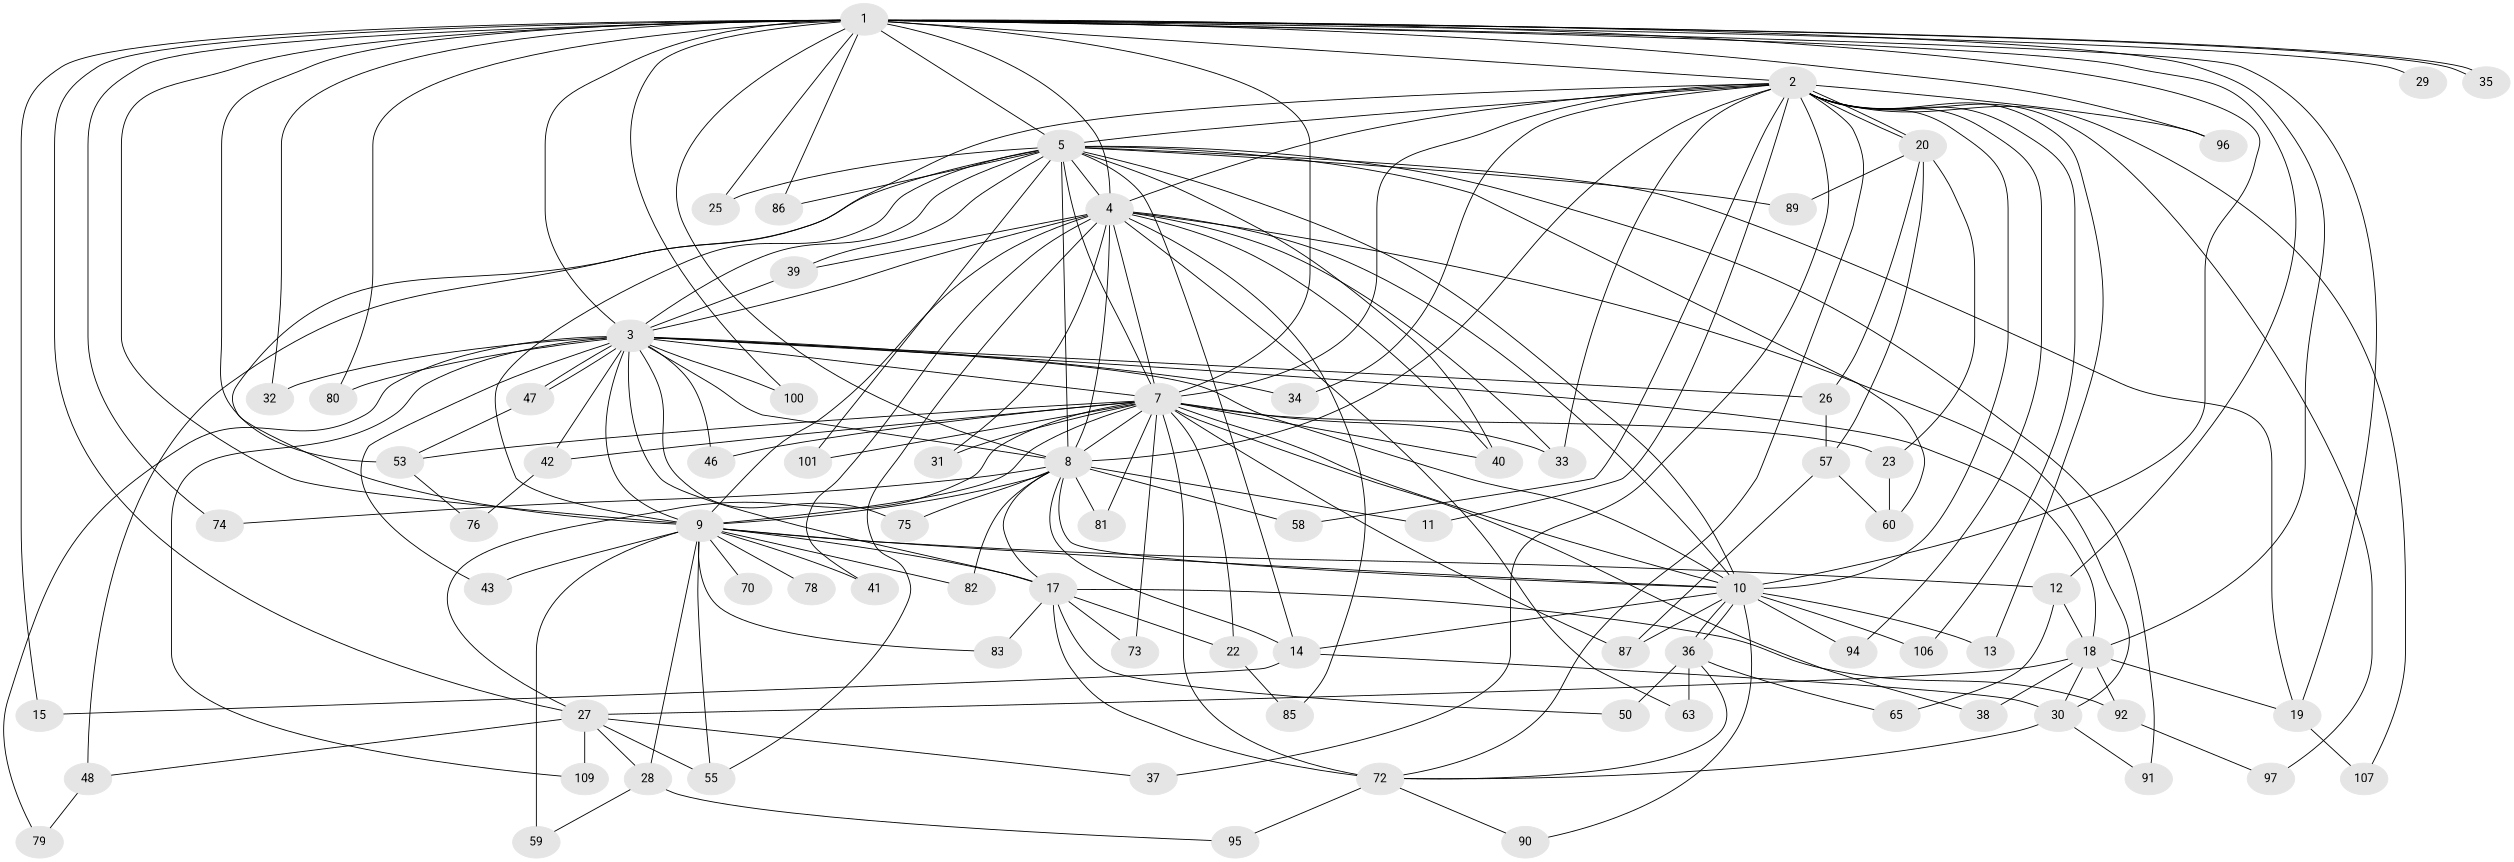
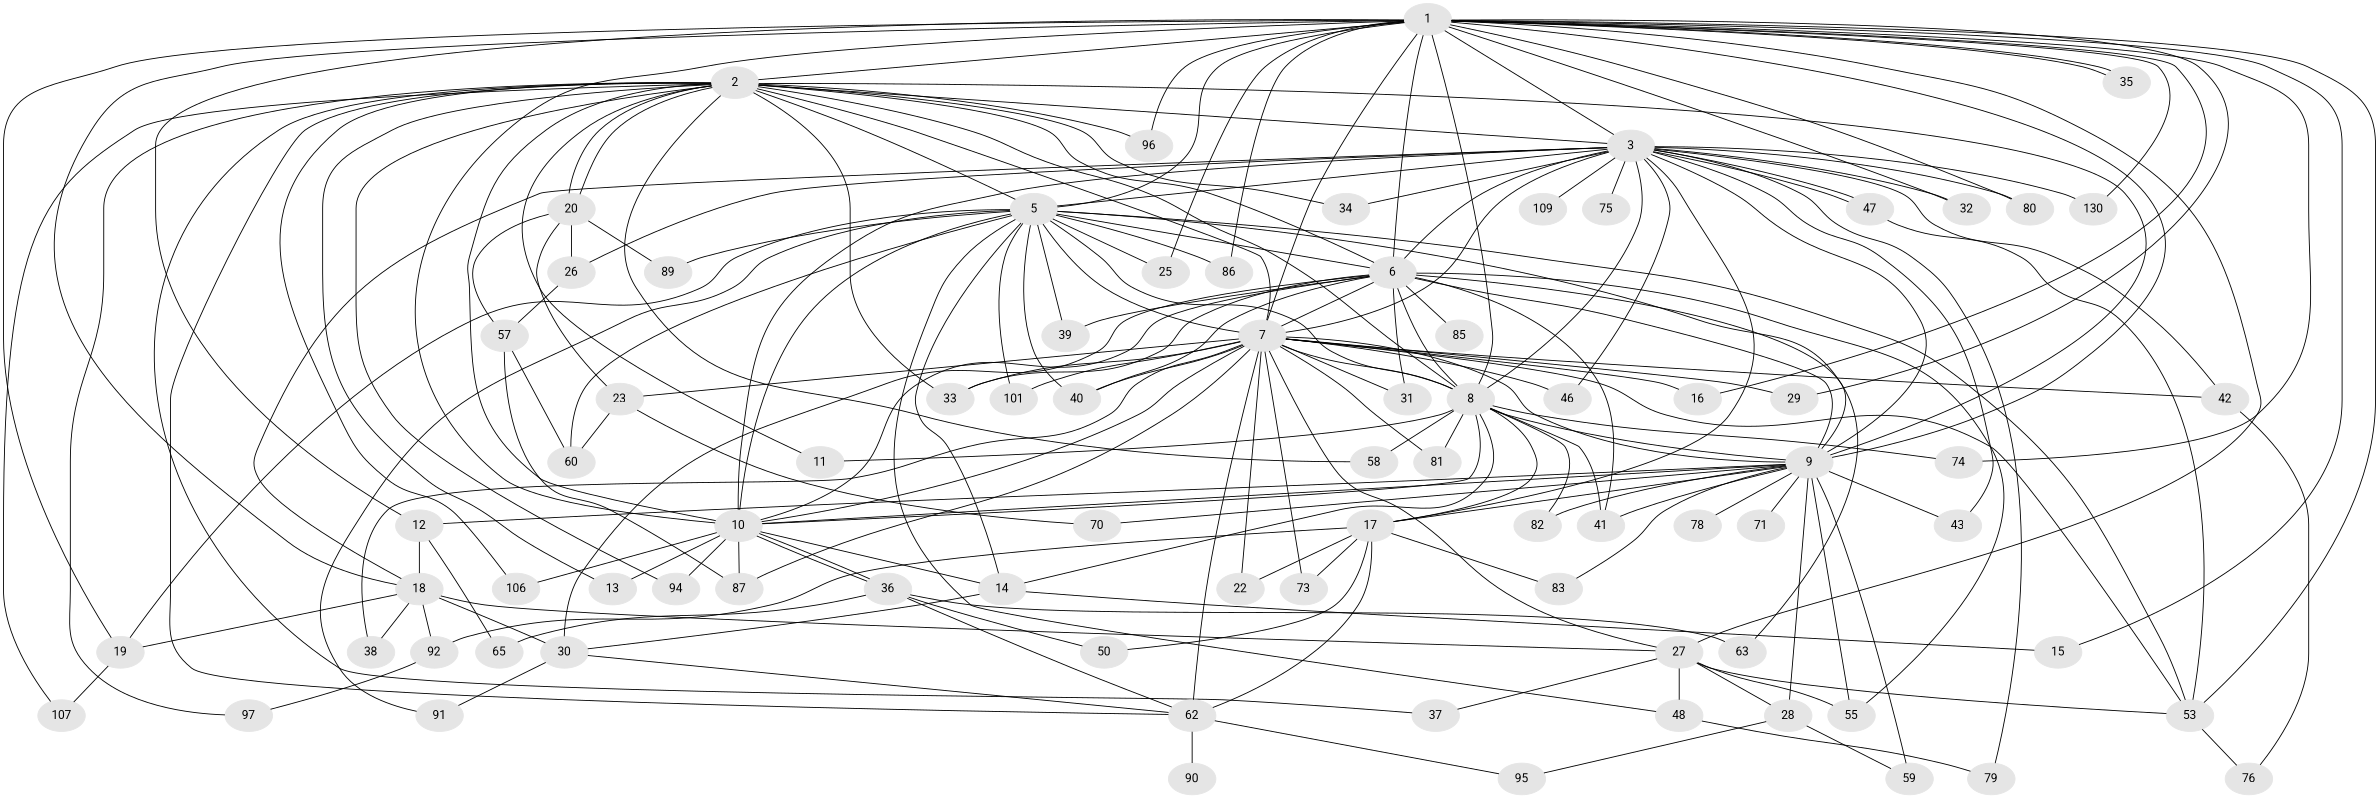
node "4": label "4" -> "6"
edge "5" -- "53": added
edge "39" -- "3": now "2" -- "3"
edge "7" -- "29": added
node "100": label "100" -> "130"
node "16": added
edge "23" -- "70": added
edge "8" -- "75": now "8" -- "41"
node "71": added
edge "22" -- "85": removed
edge "27" -- "109": now "27" -- "53"
edge "10" -- "90": removed
node "72": label "72" -> "62"
